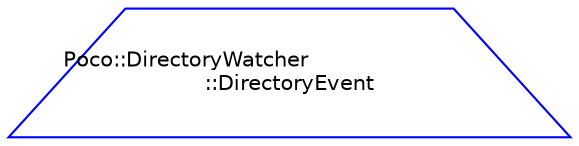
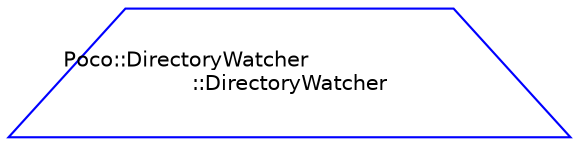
node "Poco::DirectoryWatcher ::DirectoryEvent": label "Poco::DirectoryWatcher ::DirectoryEvent" -> "Poco::DirectoryWatcher ::DirectoryWatcher"
